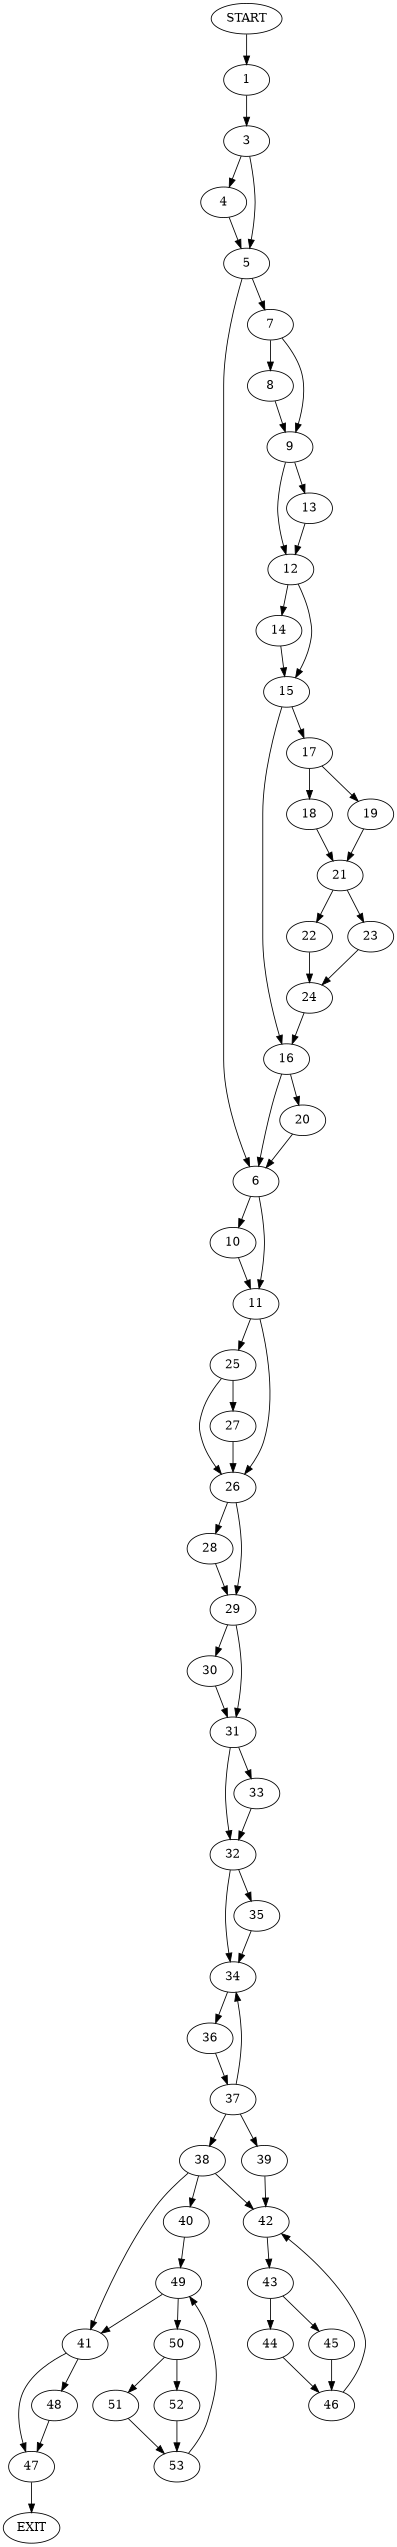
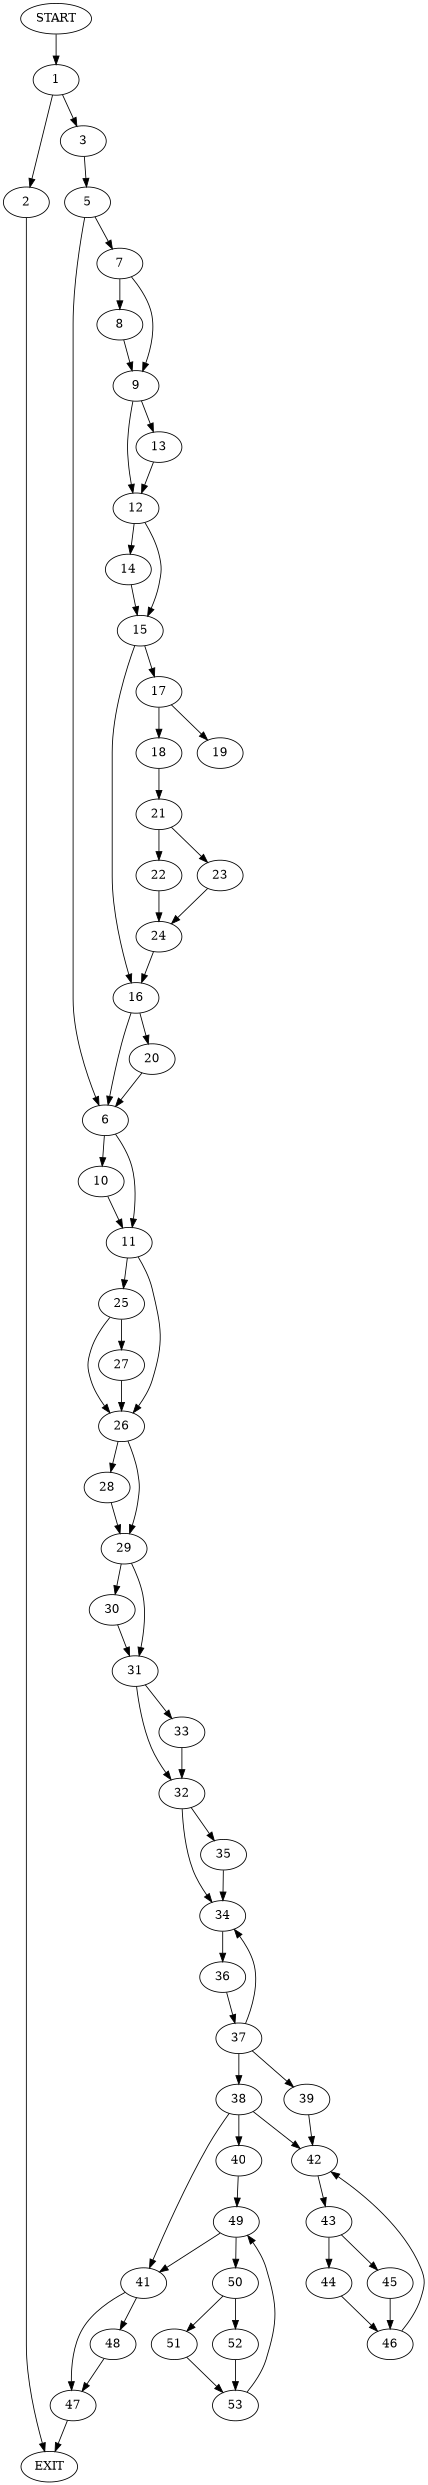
node "2": added
node "4": removed
edge "19" -> "21": removed
